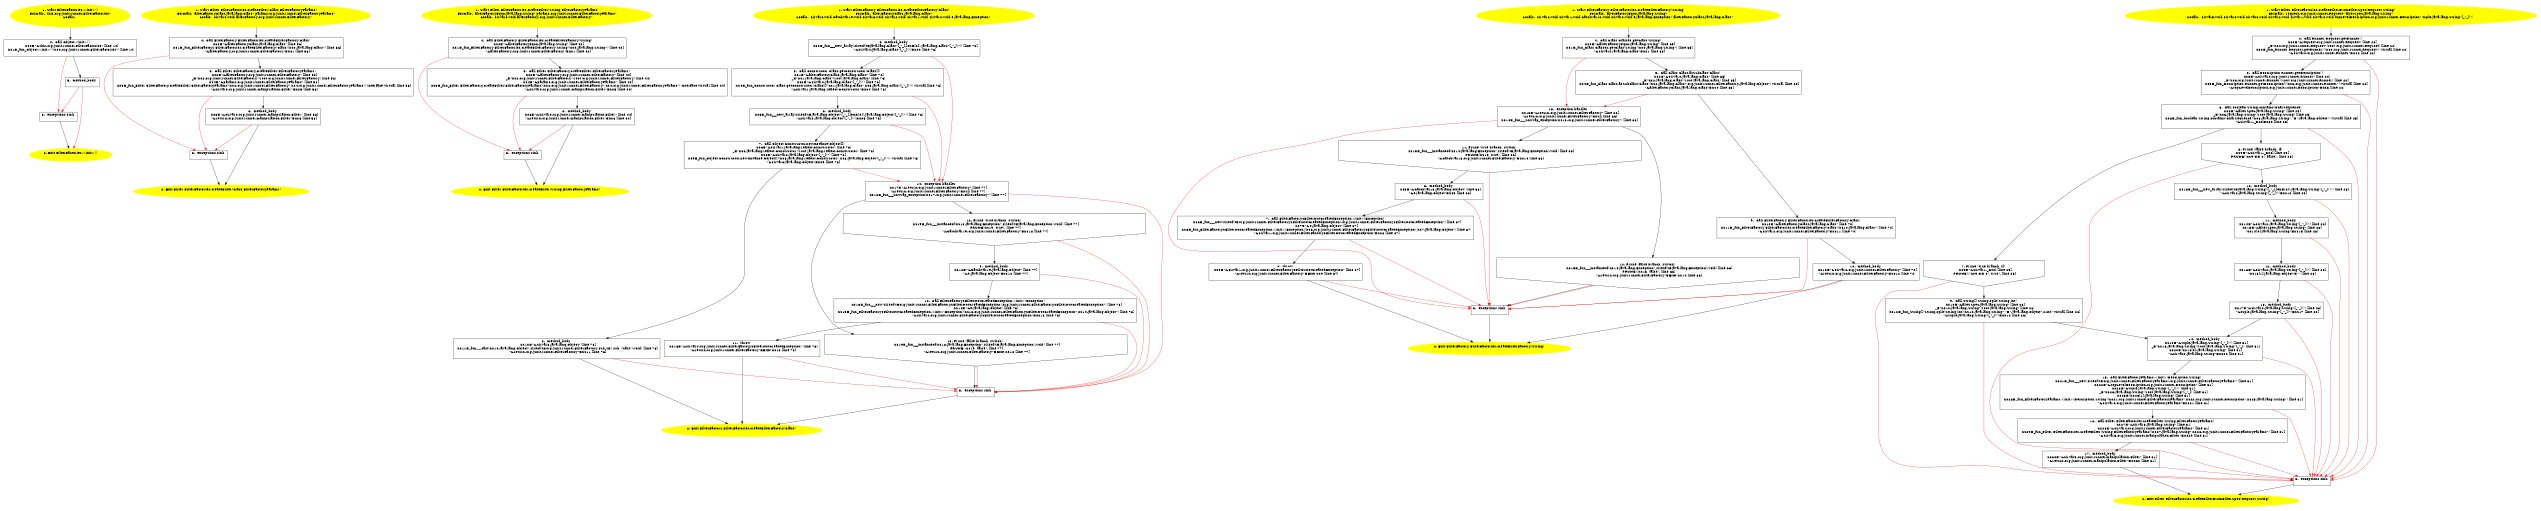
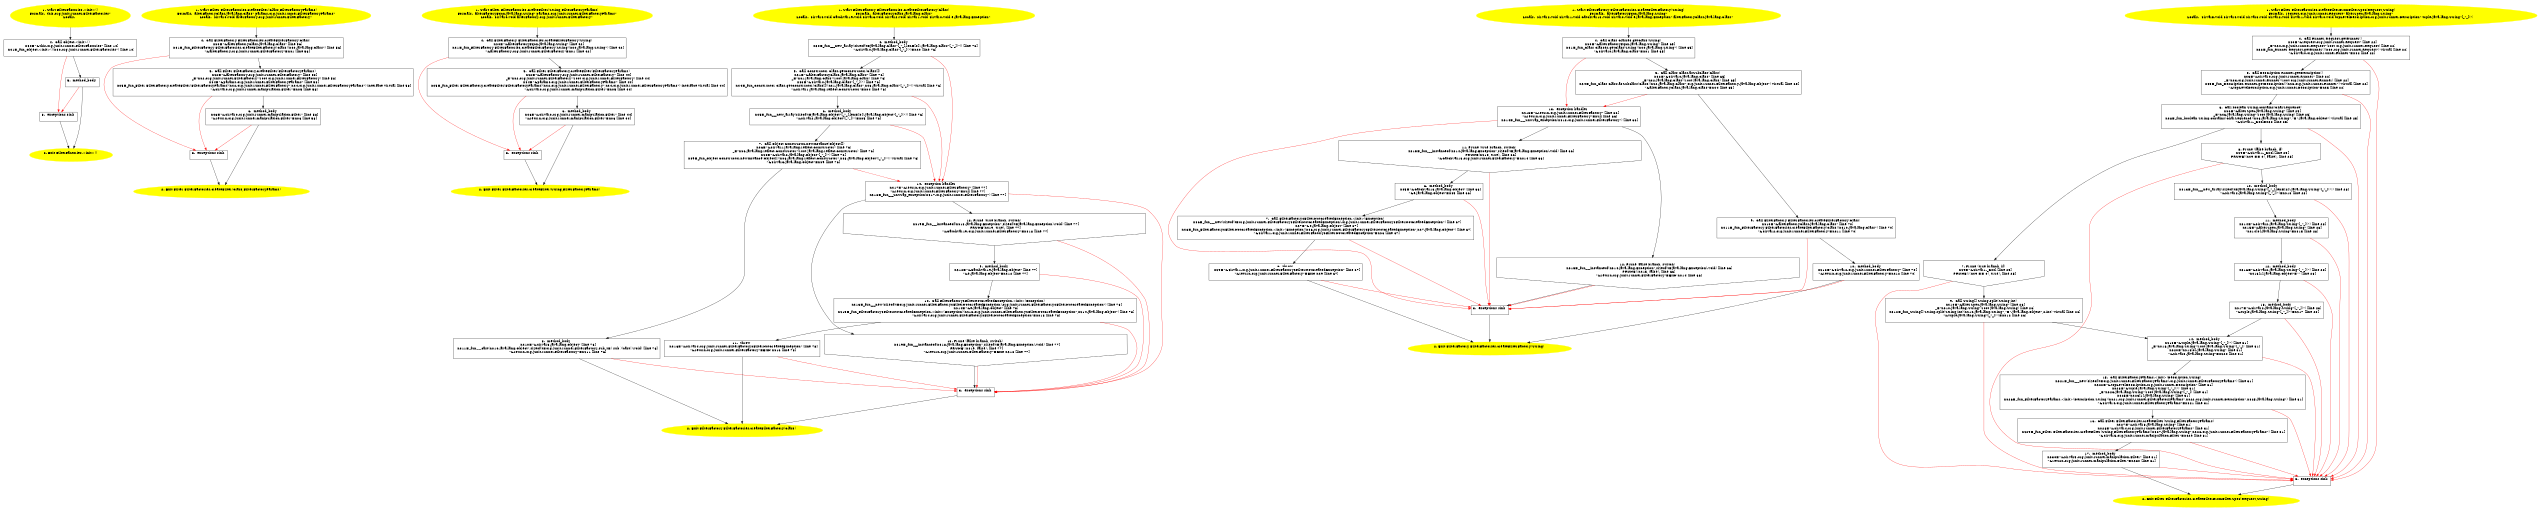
edge "5:  method_body" -> "2: Exit FilterFactories.<init>()": color red -> black
